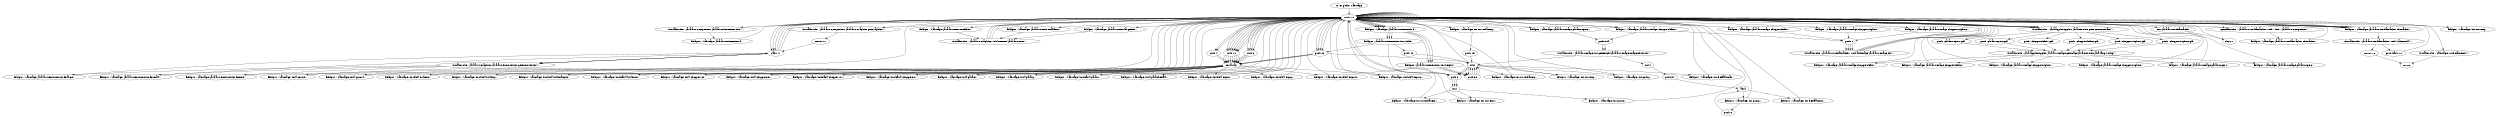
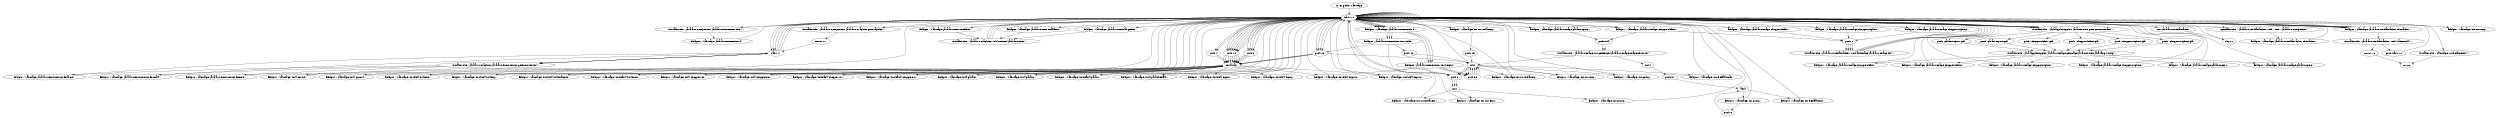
node "void.r r0": label "void.r r0" -> "load.r r0"
